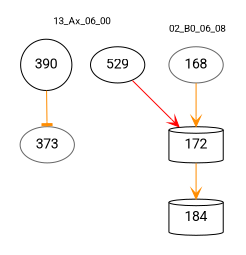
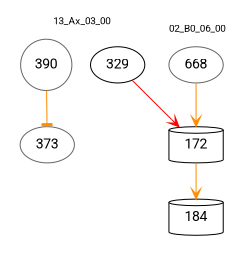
cluster "13_Ax_06_00": label "13_Ax_06_00" -> "13_Ax_03_00"
cluster "02_B0_06_08": label "02_B0_06_08" -> "02_B0_06_00"
node "390": color black -> gray40
node "529": label "529" -> "329"
node "168": label "168" -> "668"
